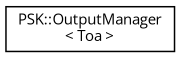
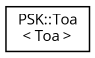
node "PSK::OutputManager < Toa >": label "PSK::OutputManager < Toa >" -> "PSK::Toa < Toa >"
